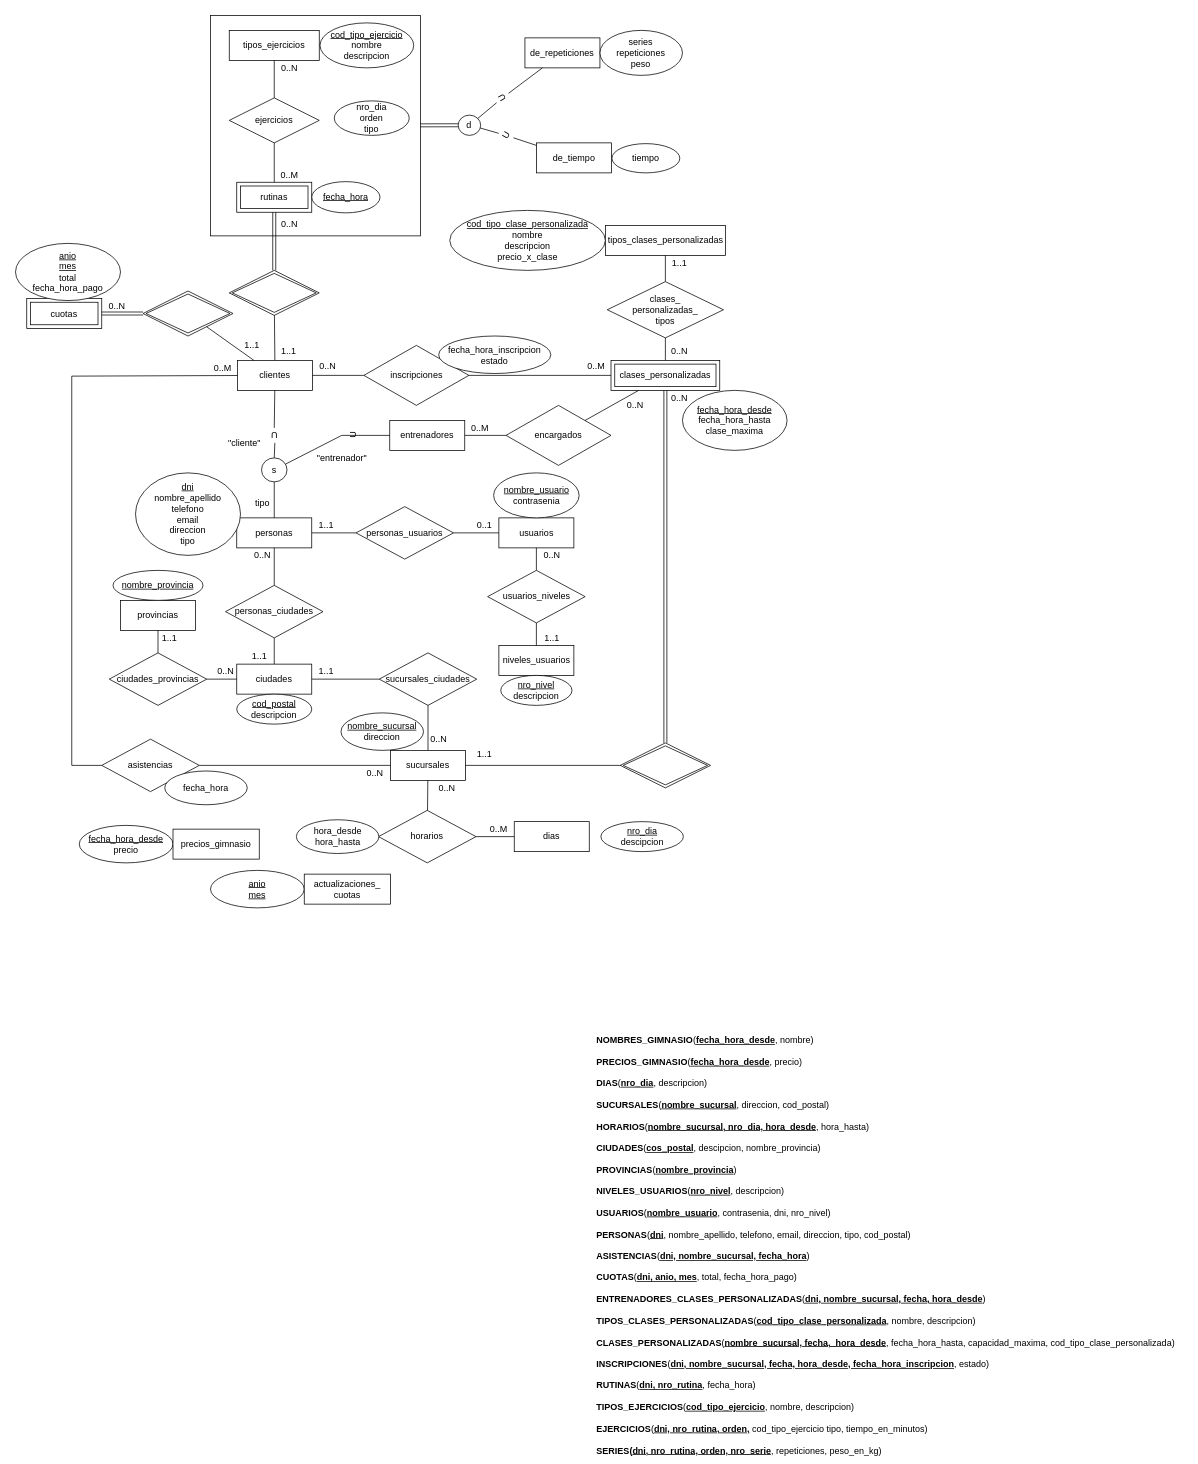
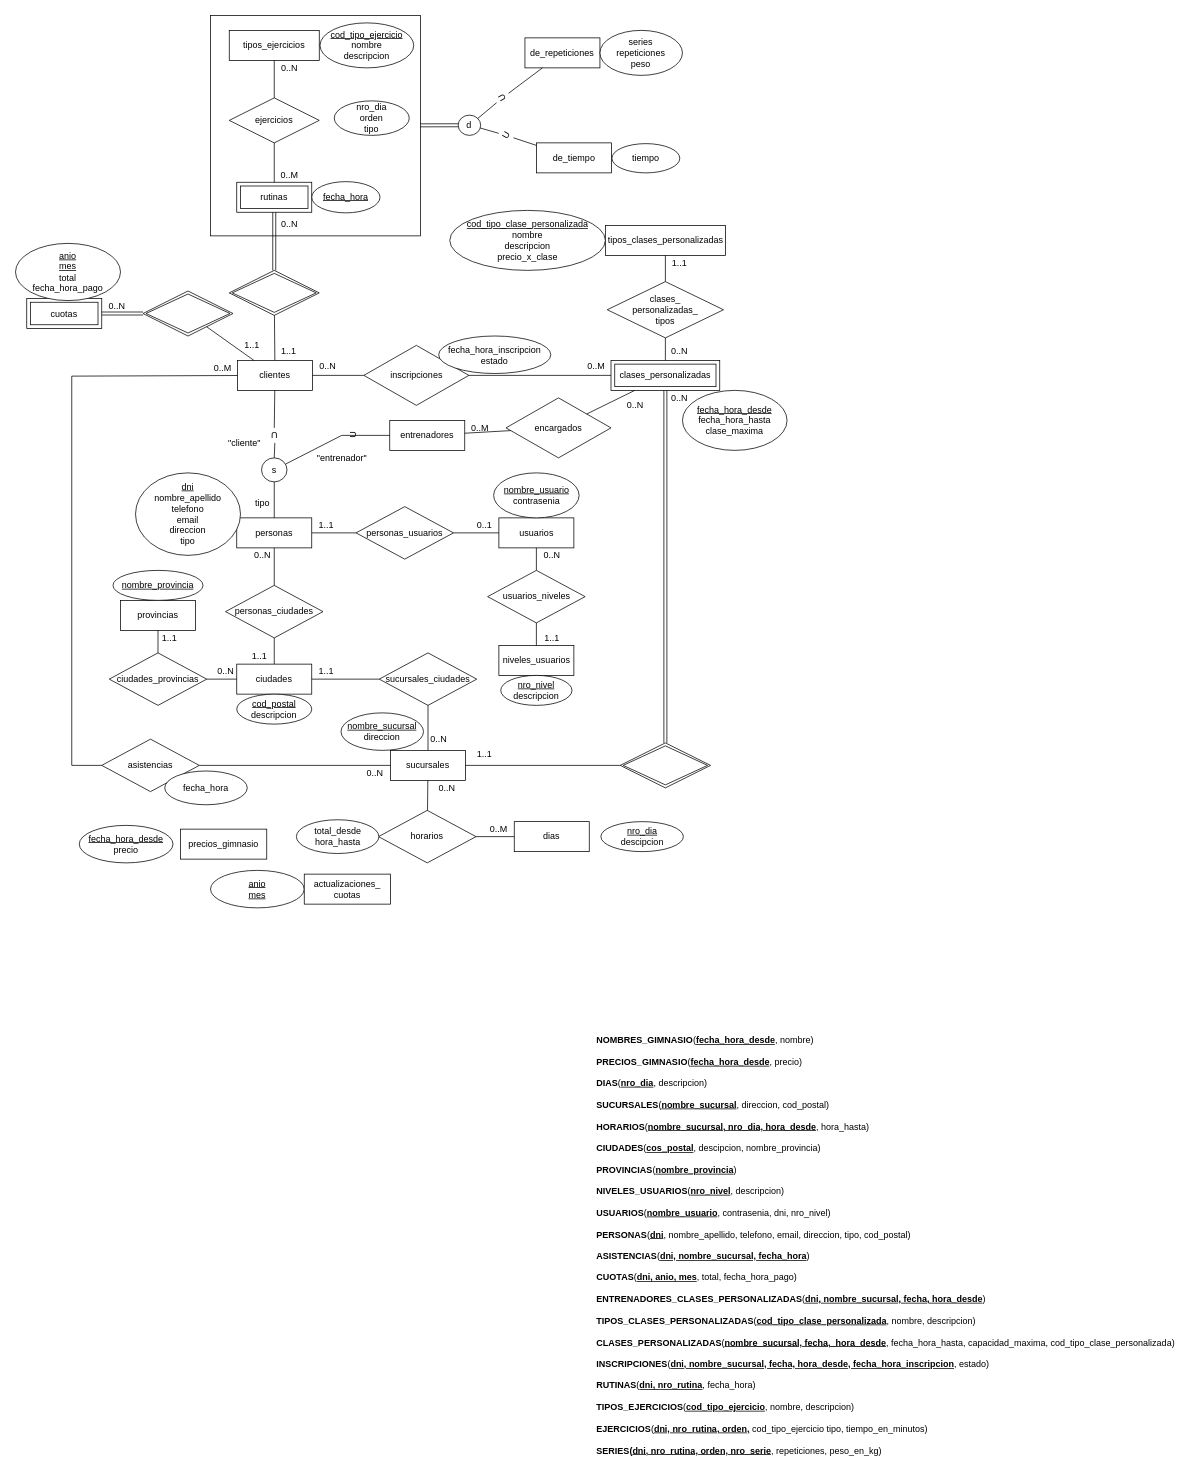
node "encargados": moved (558, 435) -> (558, 428)
node "hora_desde hora_hasta": label "hora_desde hora_hasta" -> "total_desde hora_hasta"
node "precios_gimnasio": moved (216, 844) -> (224, 844)
